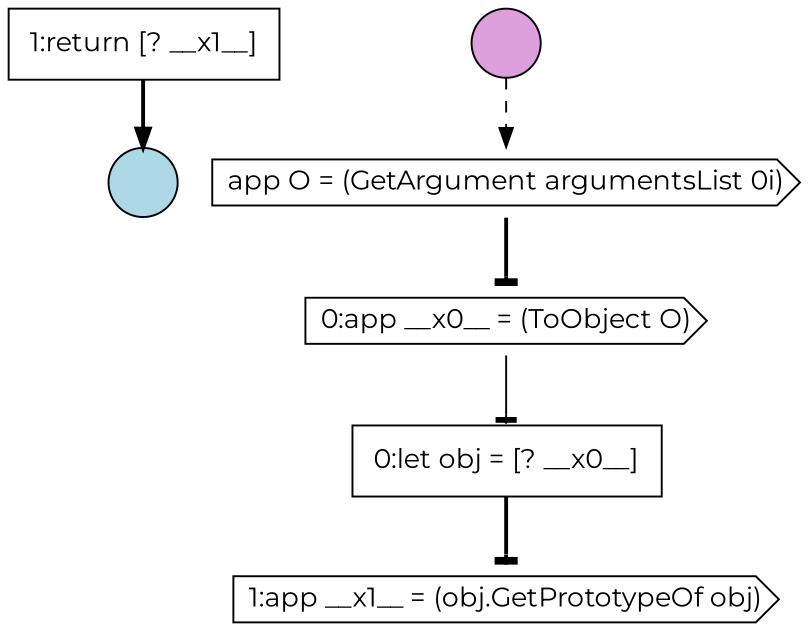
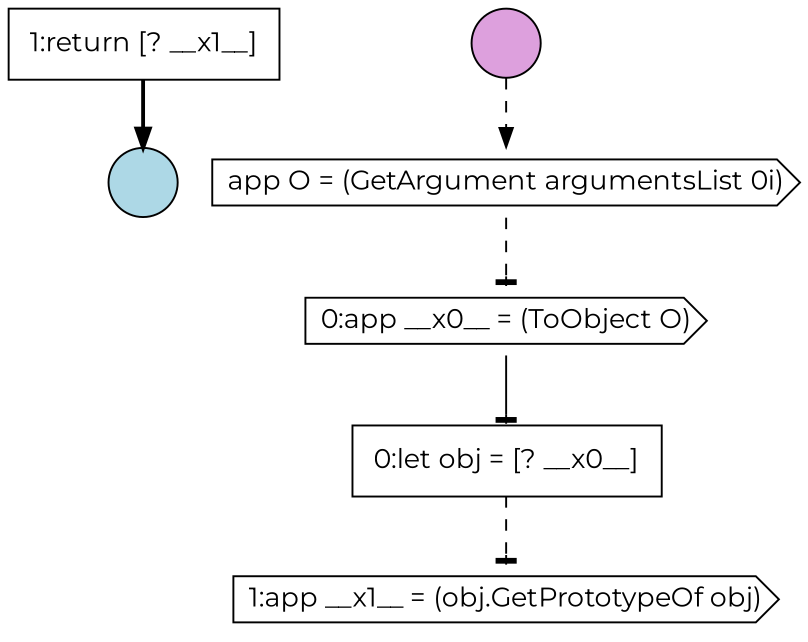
edge "app O = (GetArgument argumentsList 0i)" -> "0:app __x0__ = (ToObject O)": style bold -> dashed
edge "0:let obj = [? __x0__]" -> "1:app __x1__ = (obj.GetPrototypeOf obj)": style bold -> dashed
